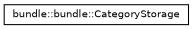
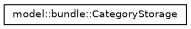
node "bundle::bundle::CategoryStorage": label "bundle::bundle::CategoryStorage" -> "model::bundle::CategoryStorage"
